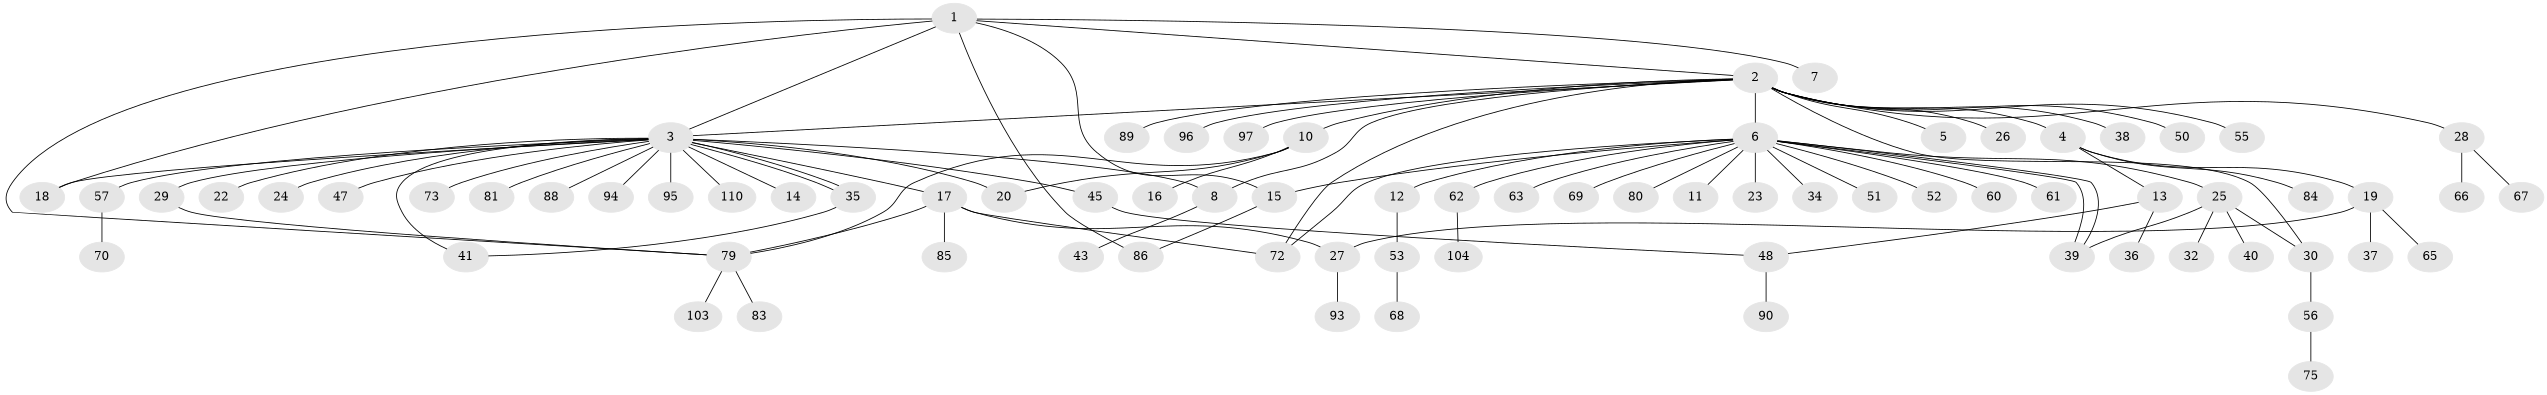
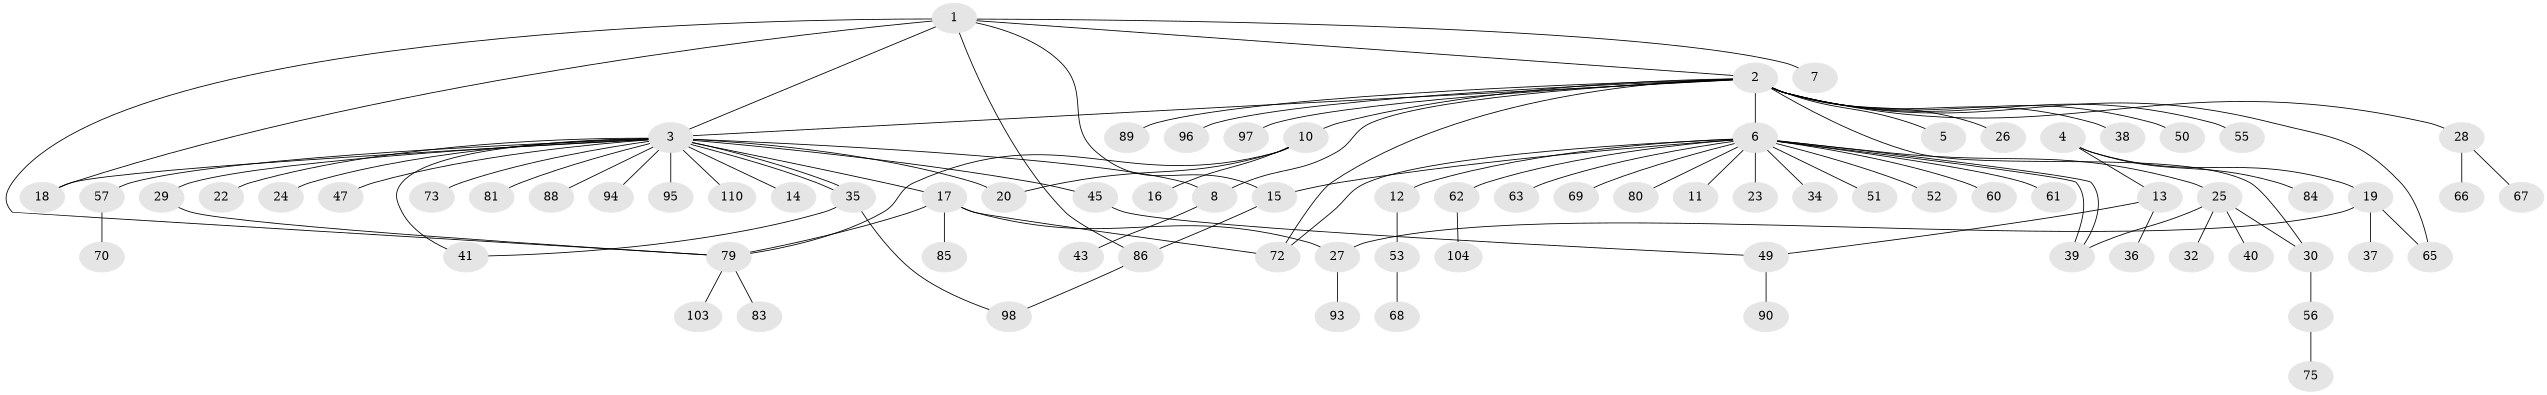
edge "2" -- "4": now "2" -- "65"
node "48": label "48" -> "49"
node "98": added
